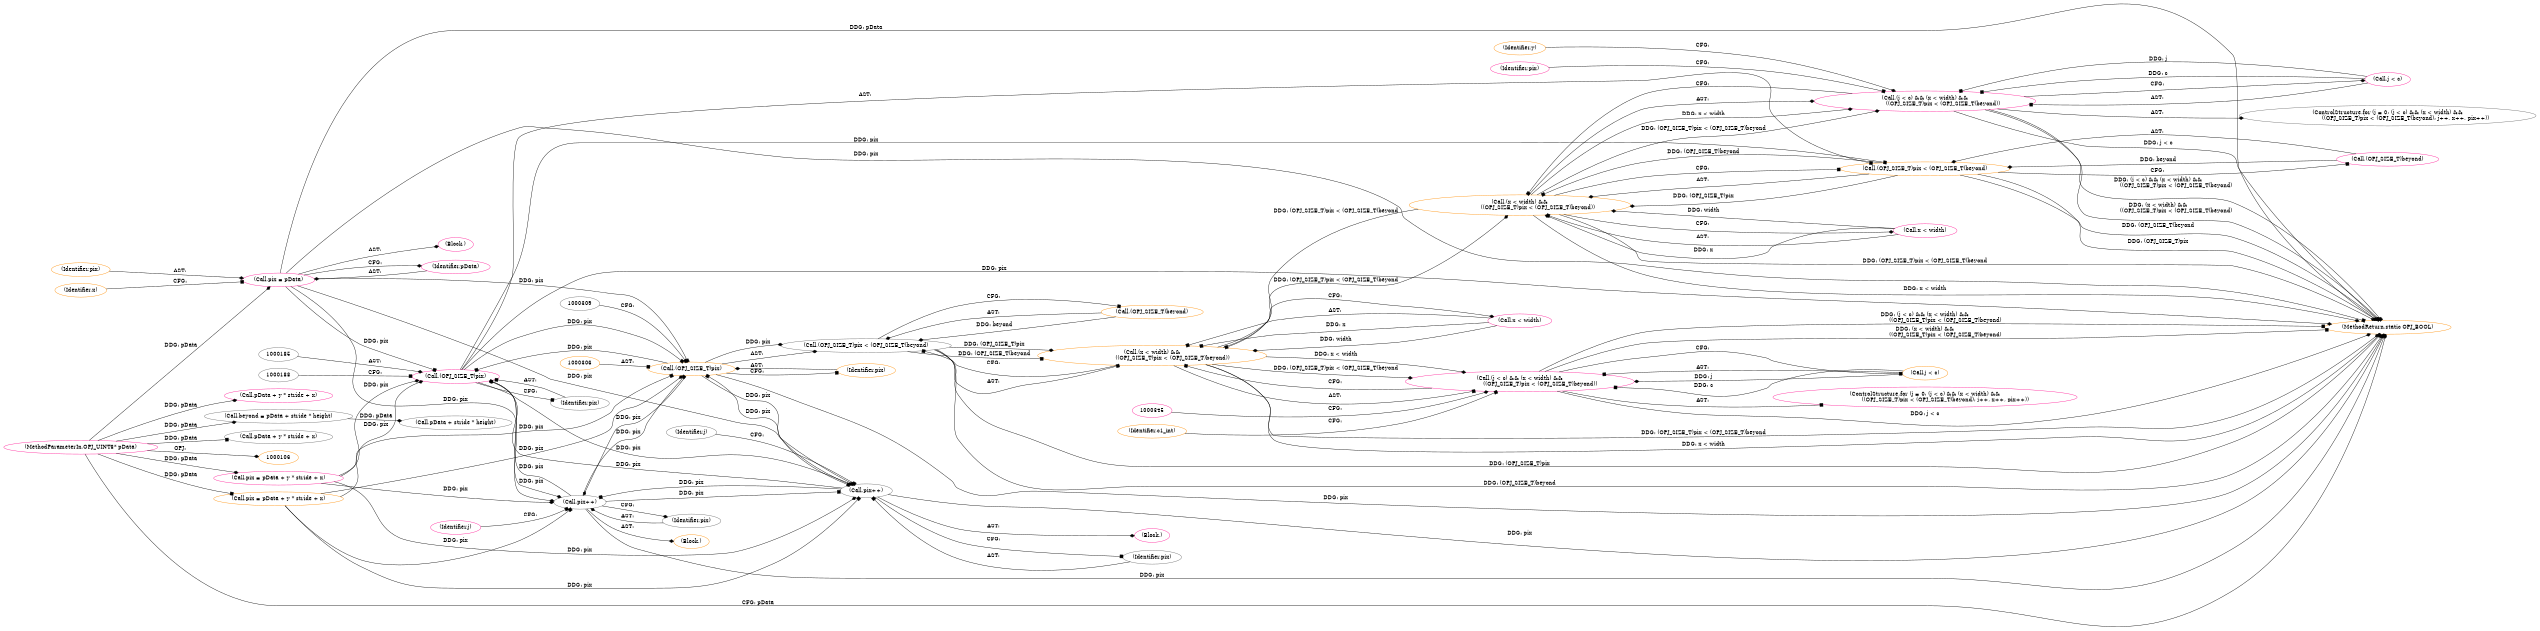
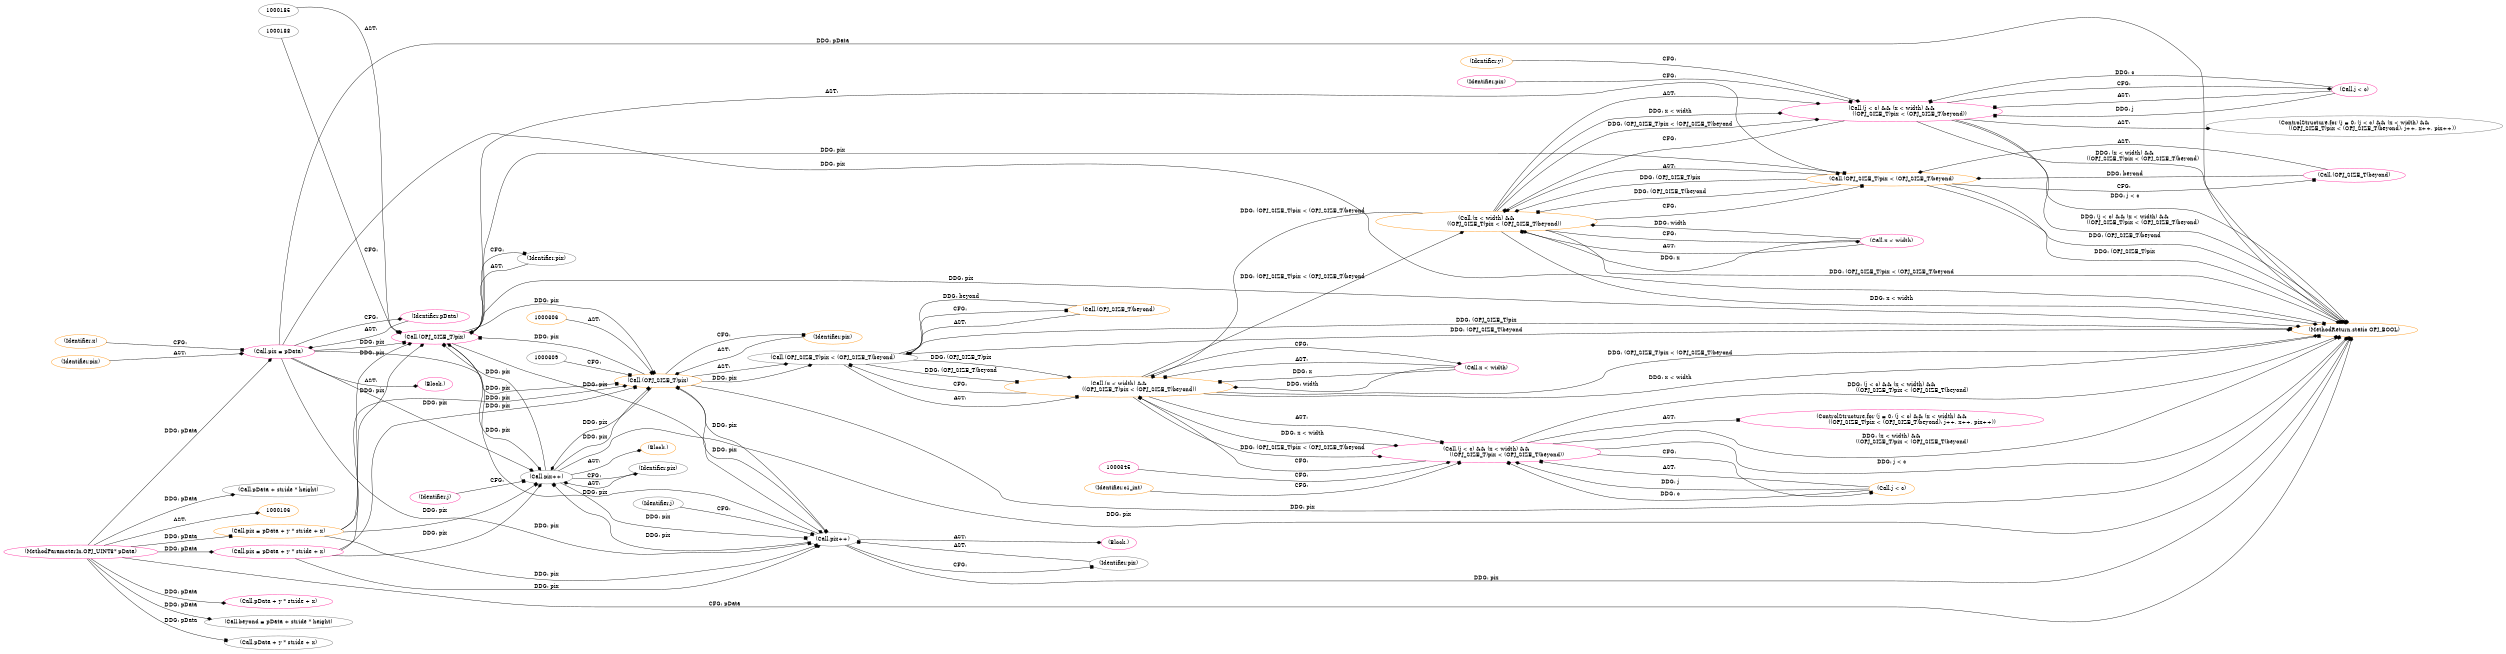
edge "(Call,beyond = pData + stride * height)" -> "(Call,pData + stride * height)": now "(MethodParameterIn,OPJ_UINT8* pData)" -> "(Call,pData + stride * height)"
edge "(MethodParameterIn,OPJ_UINT8* pData)" -> "1000106": label "OPJ: " -> "AST: "
